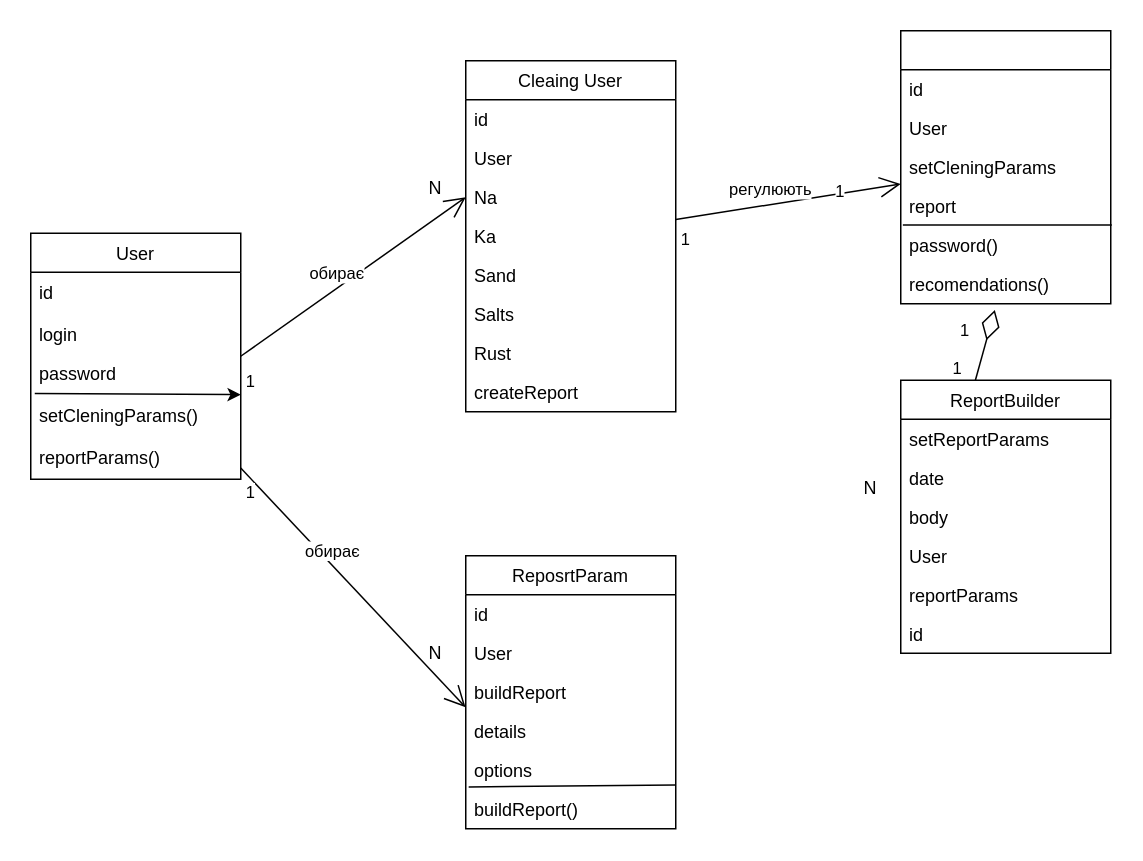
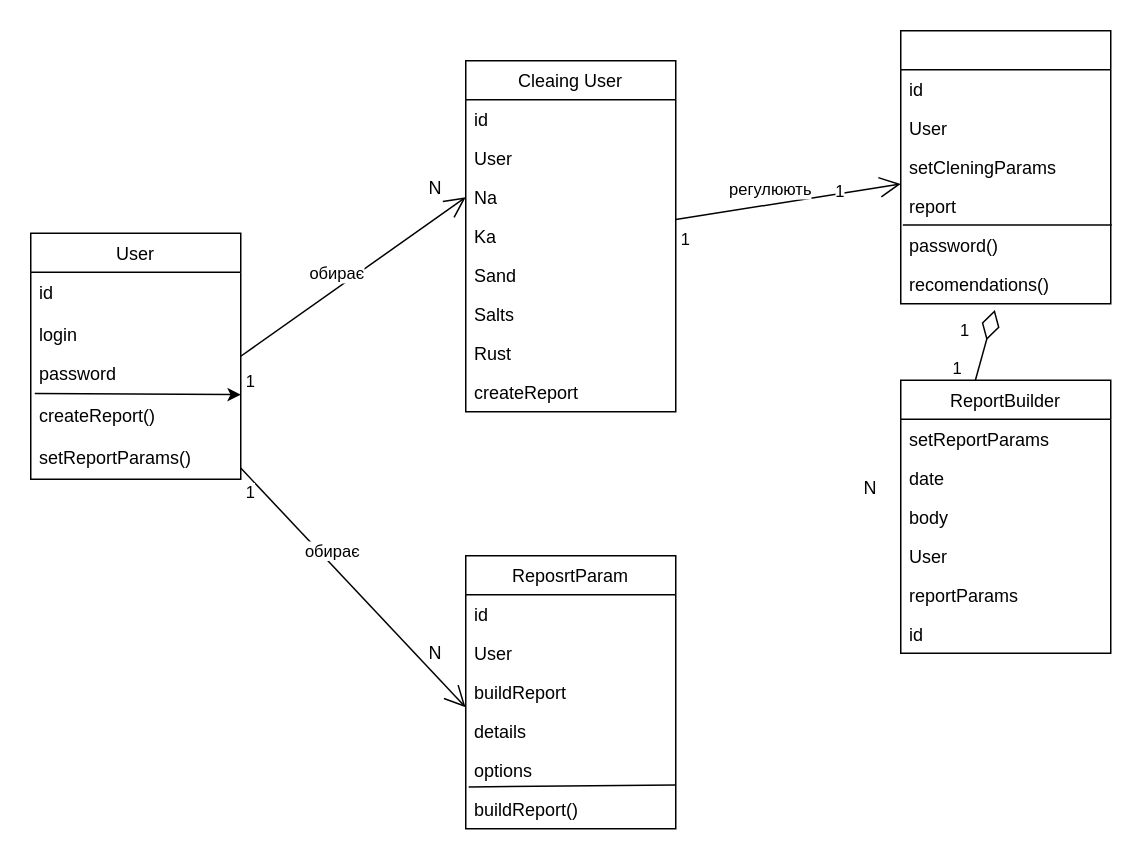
node "setCleningParams()": label "setCleningParams()" -> "createReport()"
node "reportParams()": label "reportParams()" -> "setReportParams()"
